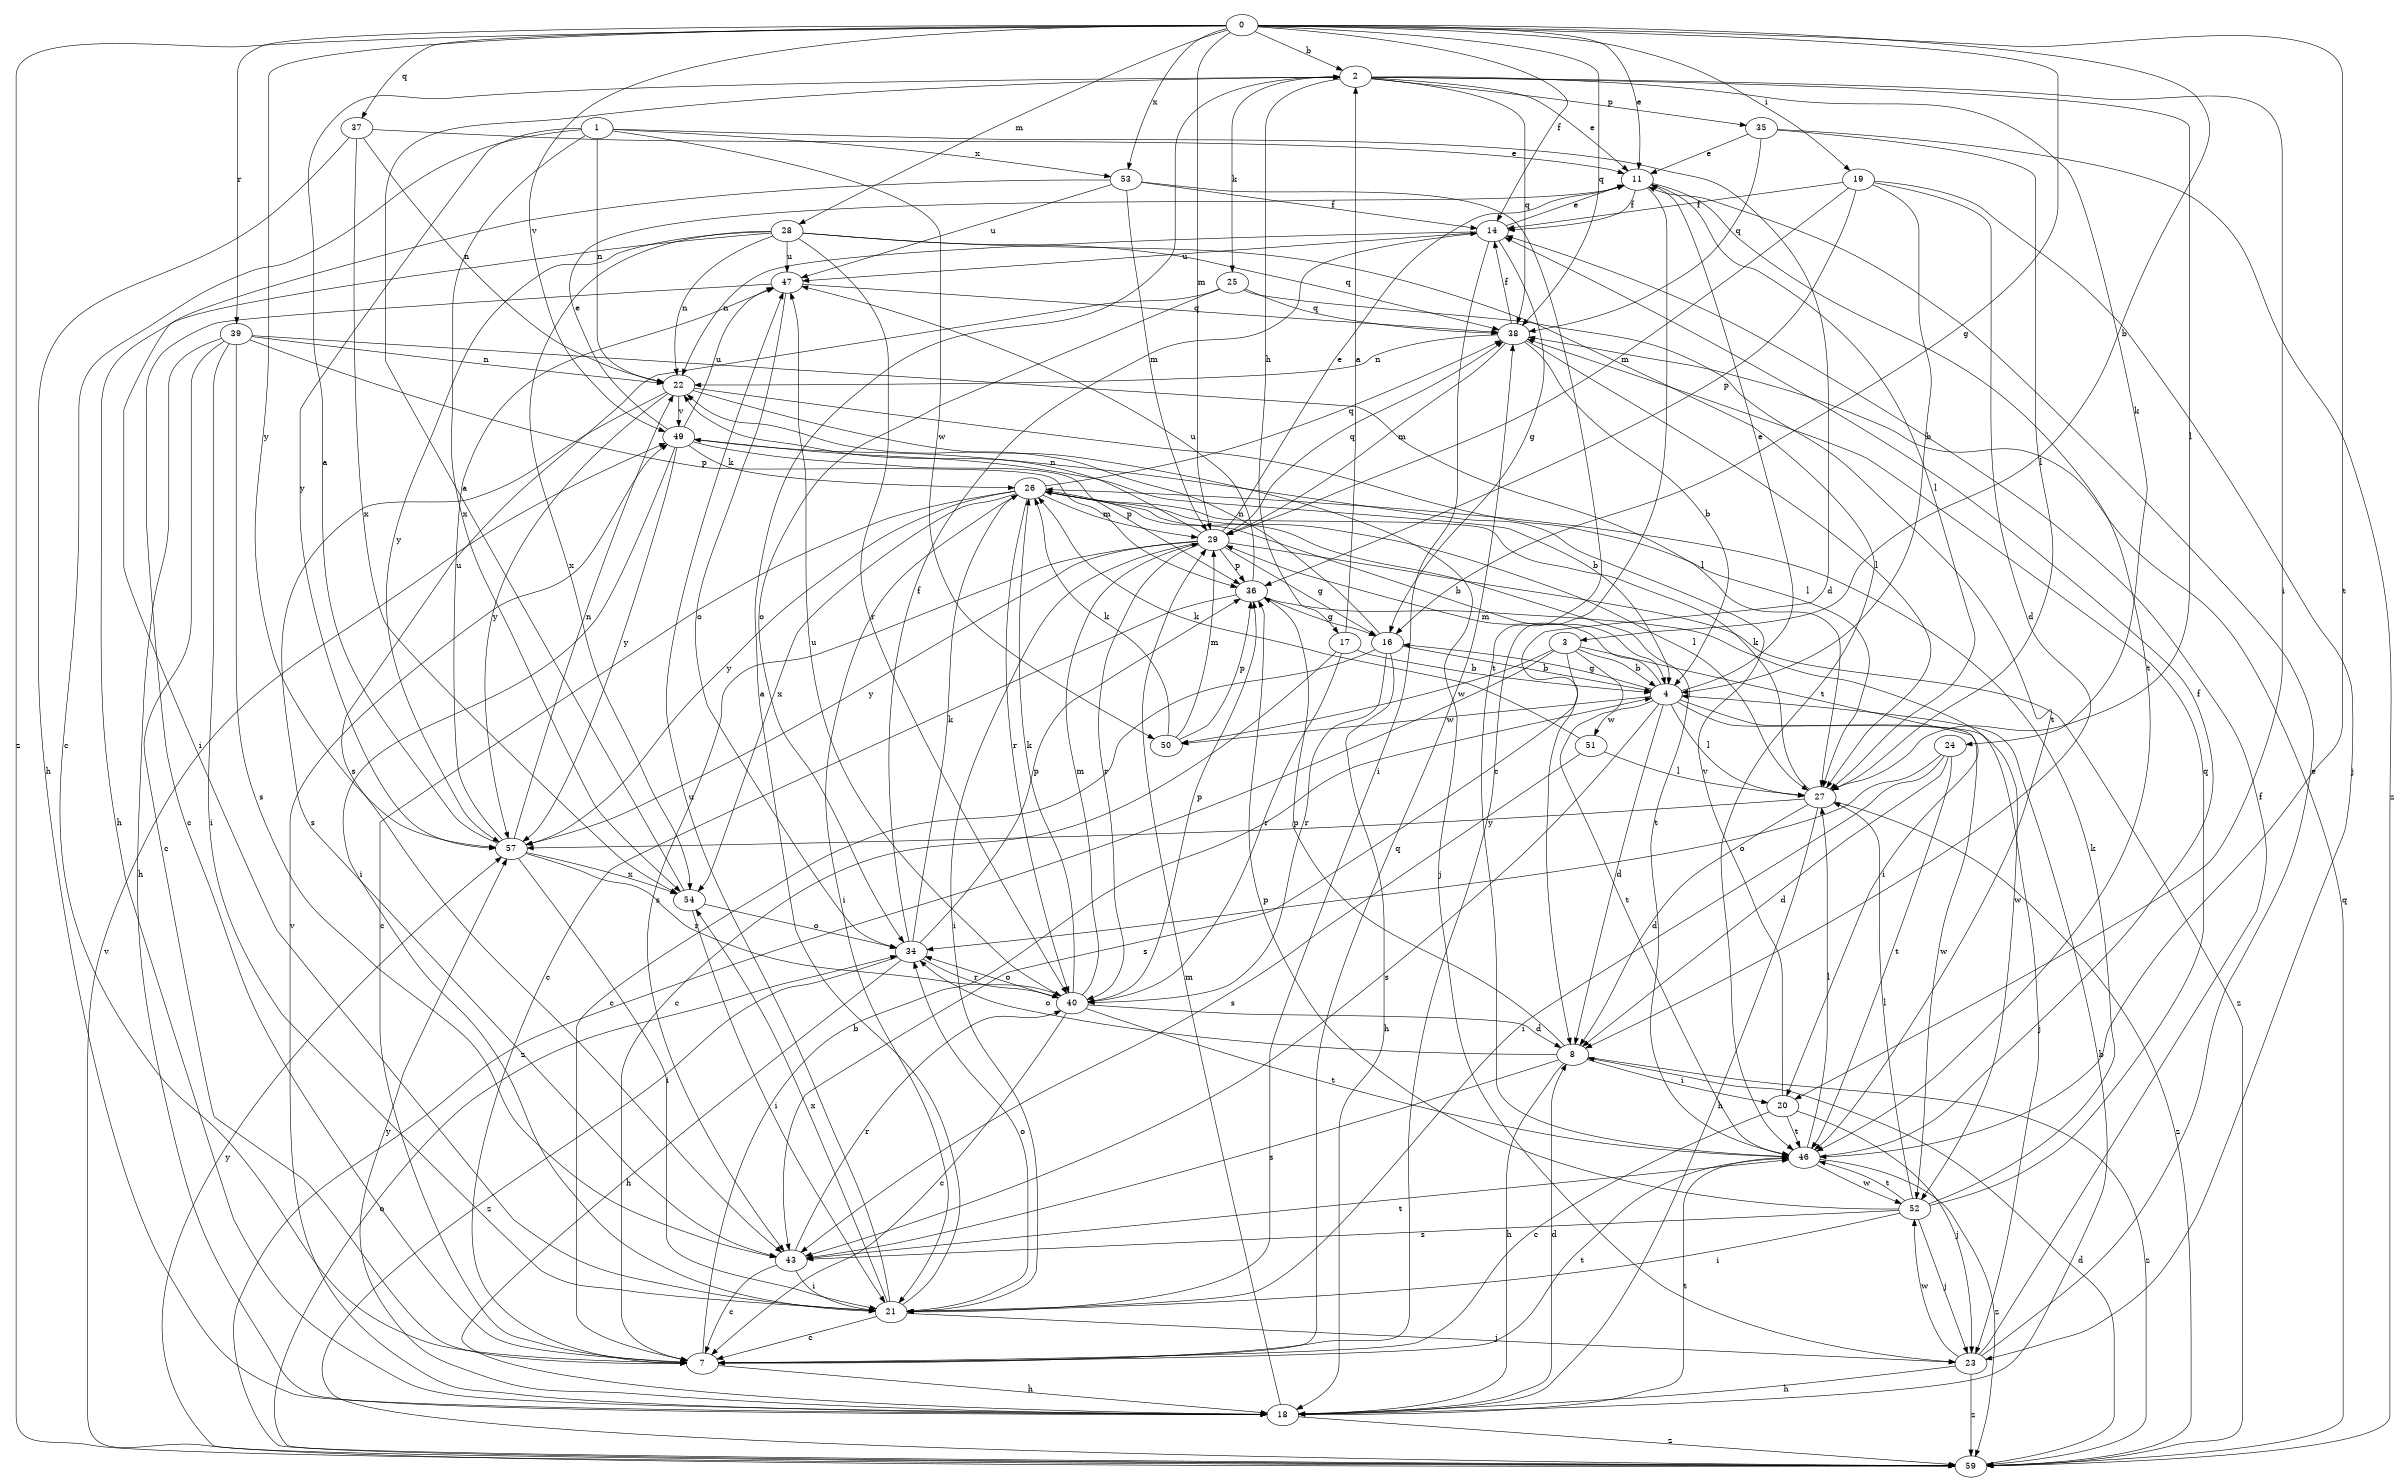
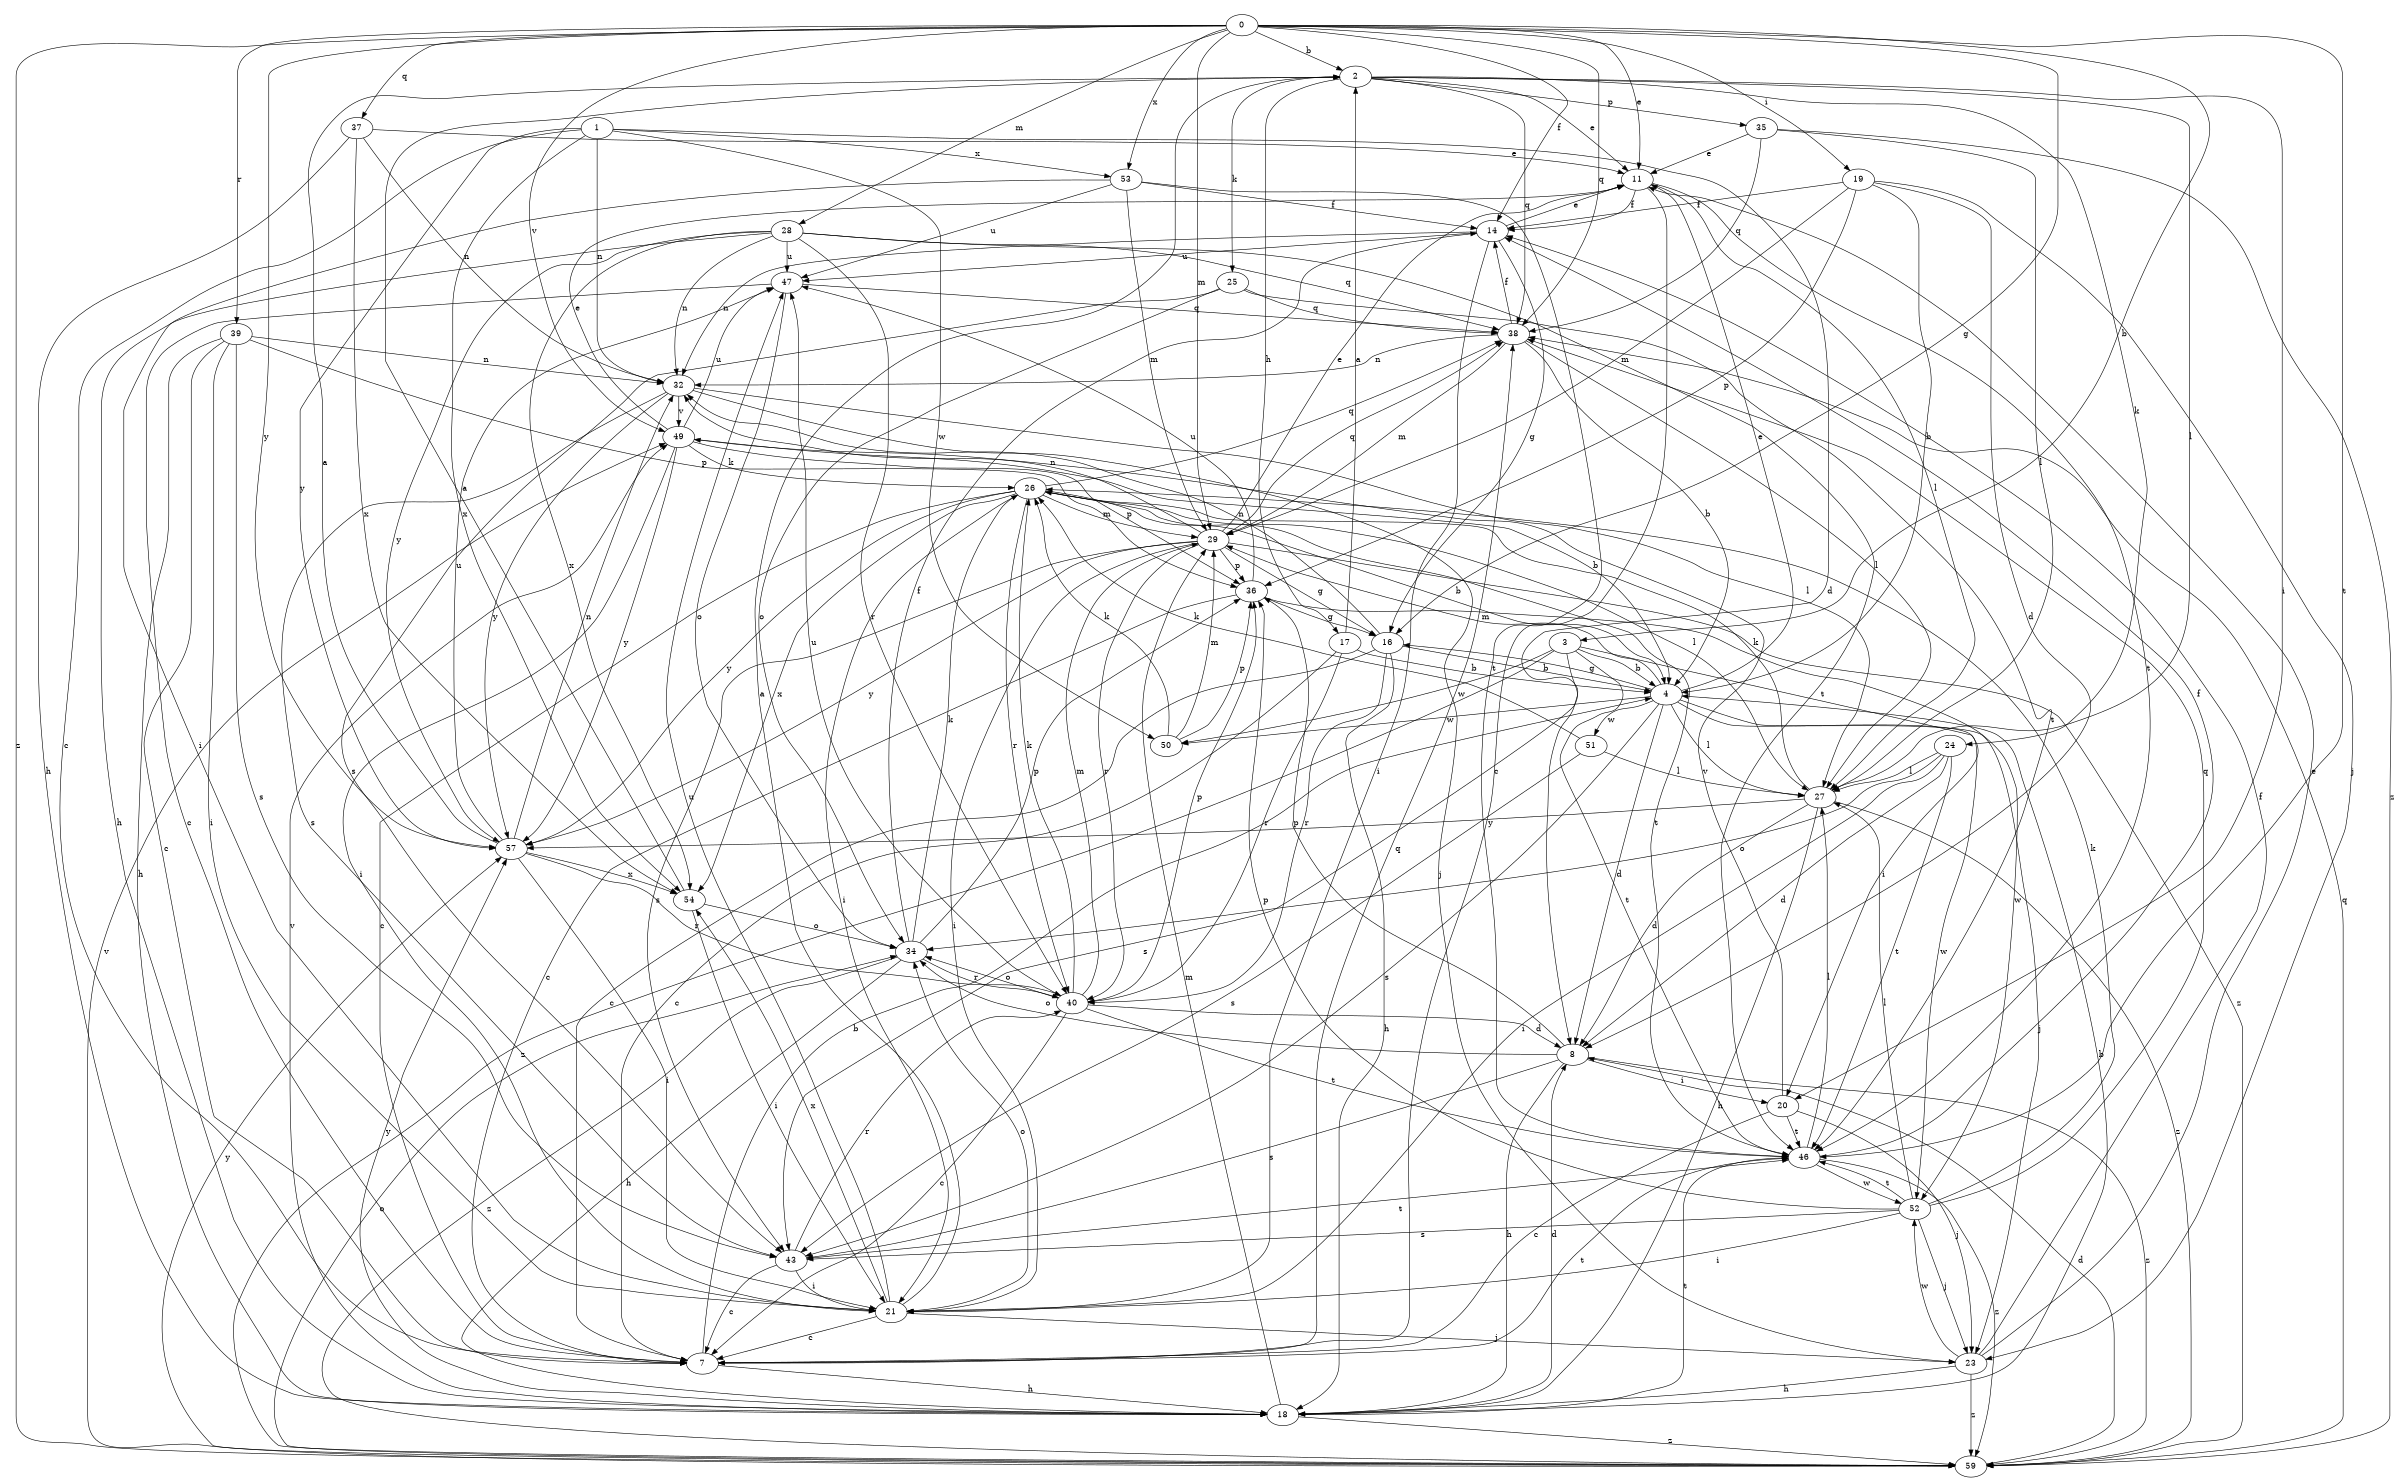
node "22": label "22" -> "32"
edge "39" -> "27": now "24" -> "27"
